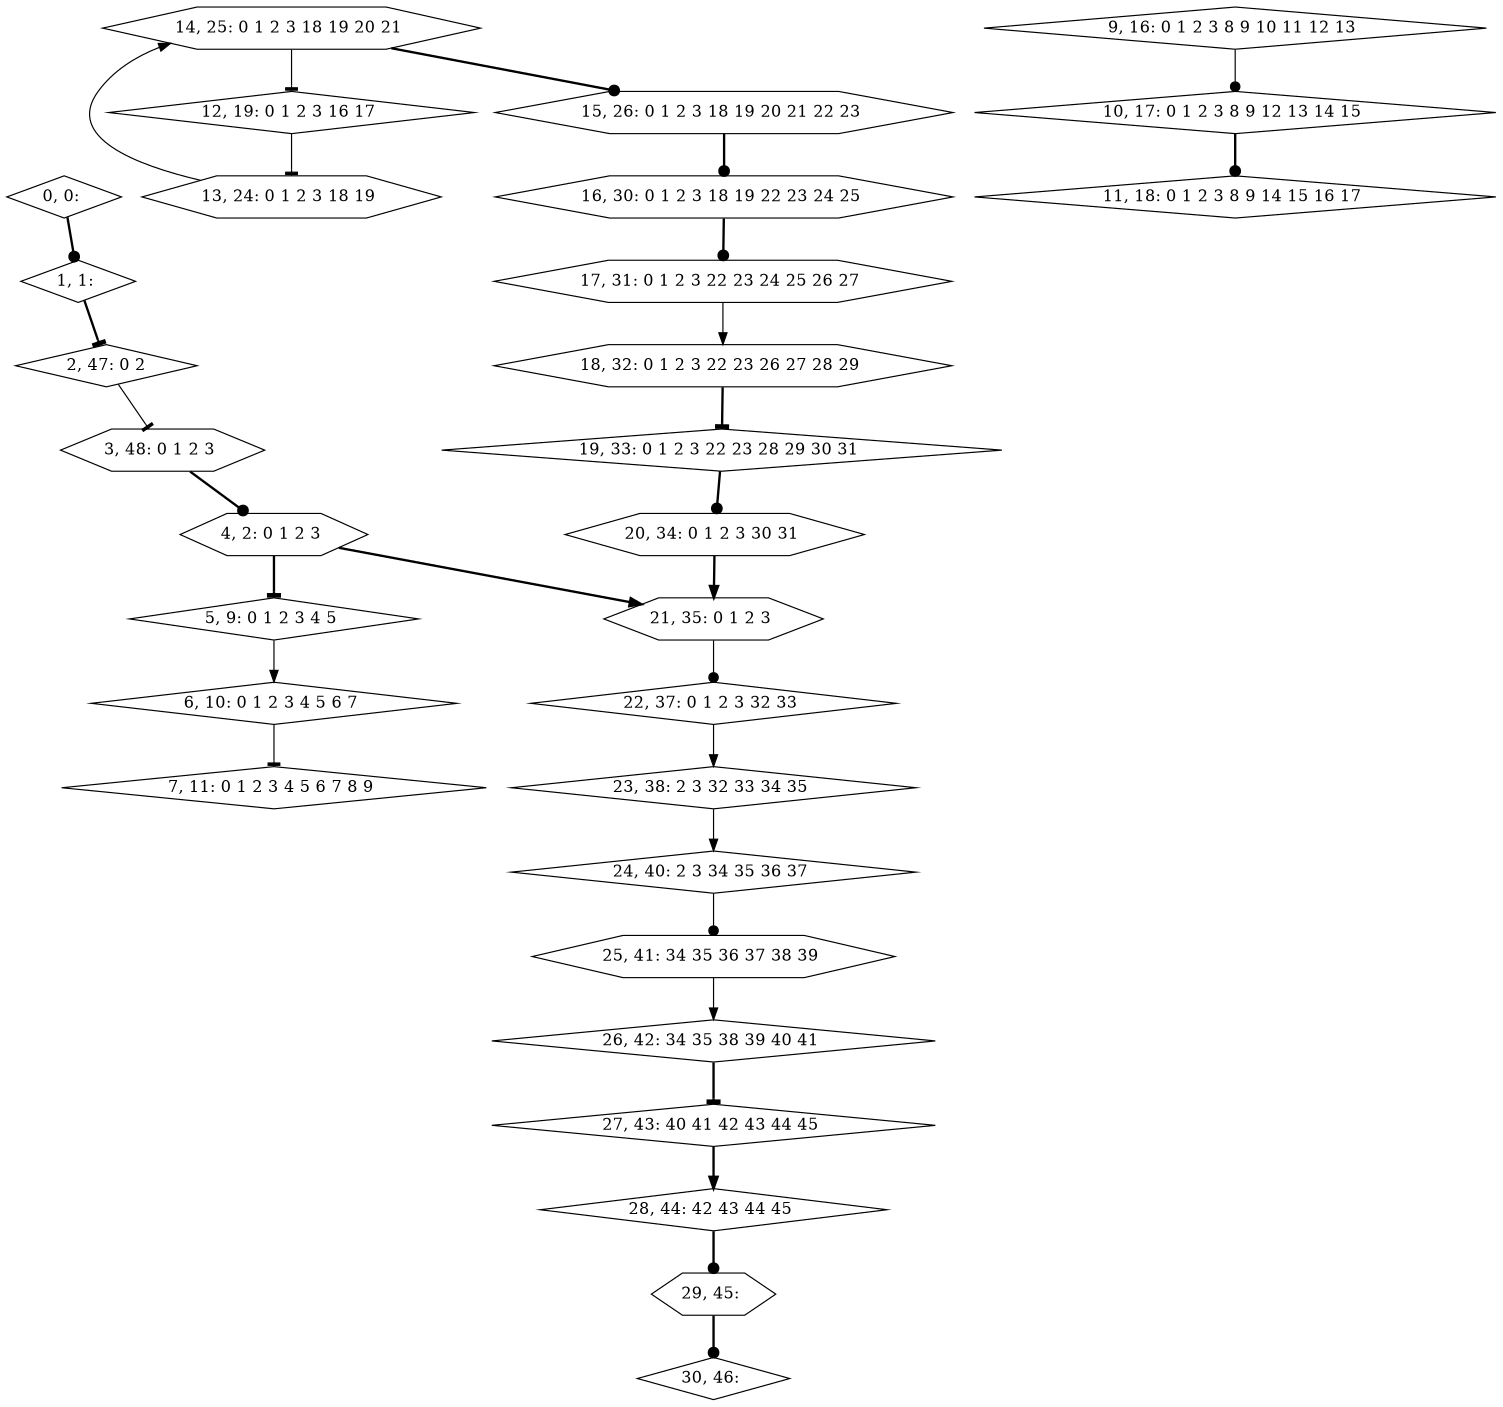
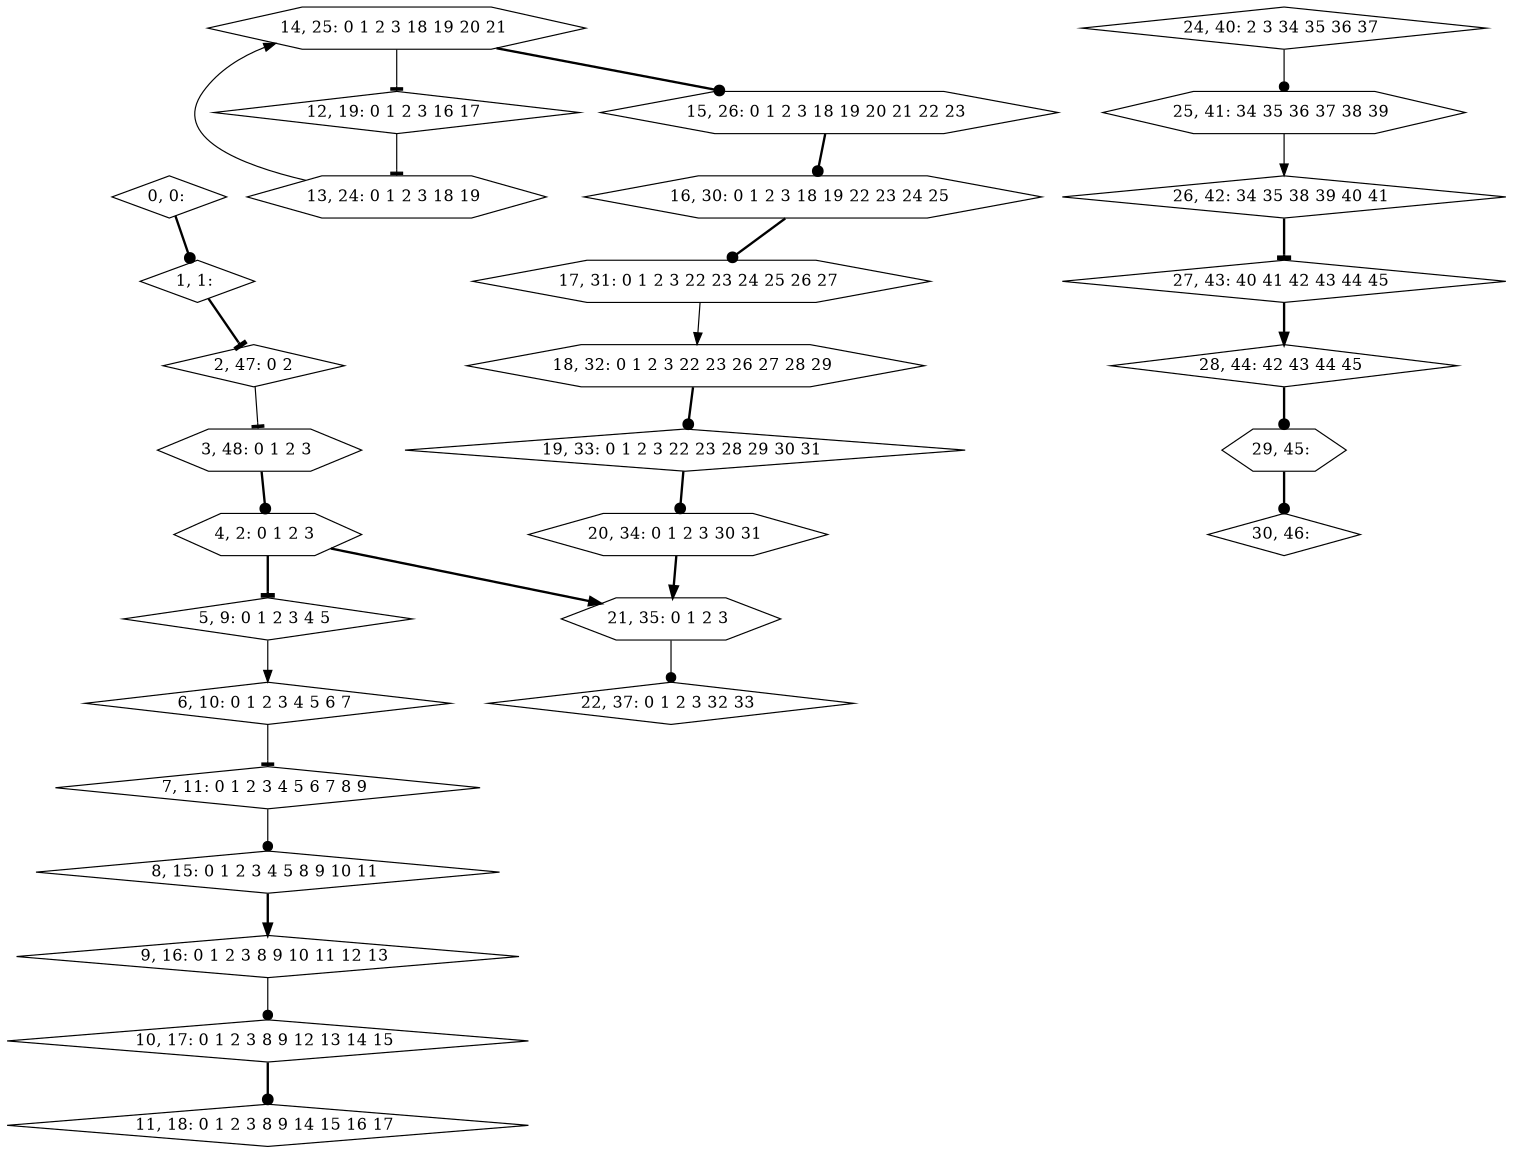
edge "18, 32: 0 1 2 3 22 23 26 27 28 29" -> "19, 33: 0 1 2 3 22 23 28 29 30 31": arrowhead tee -> dot
node "23, 38: 2 3 32 33 34 35": removed
node "8, 15: 0 1 2 3 4 5 8 9 10 11": added
